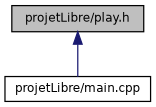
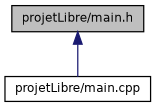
node "projetLibre/play.h": label "projetLibre/play.h" -> "projetLibre/main.h"
